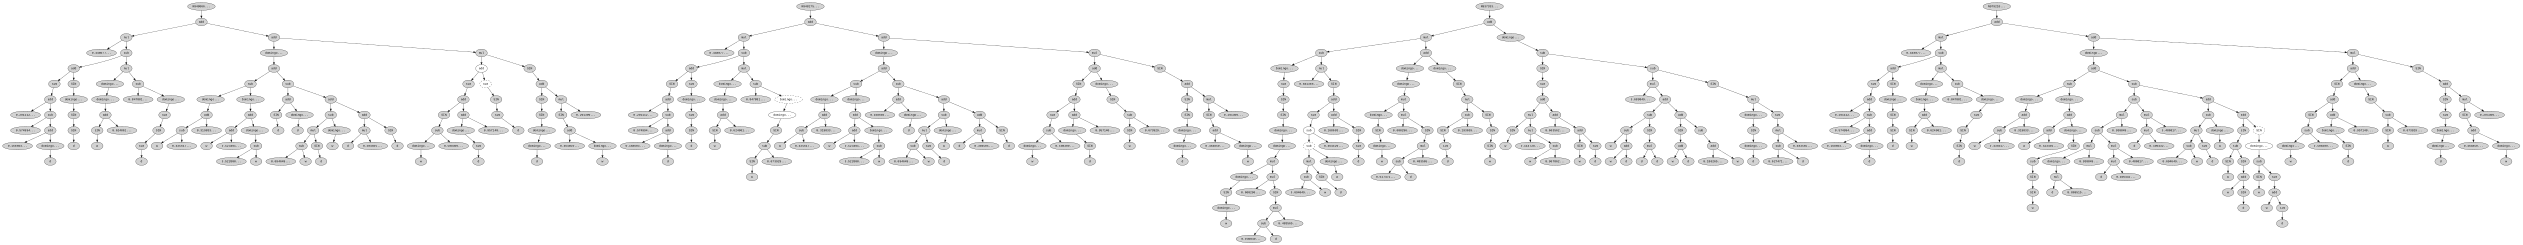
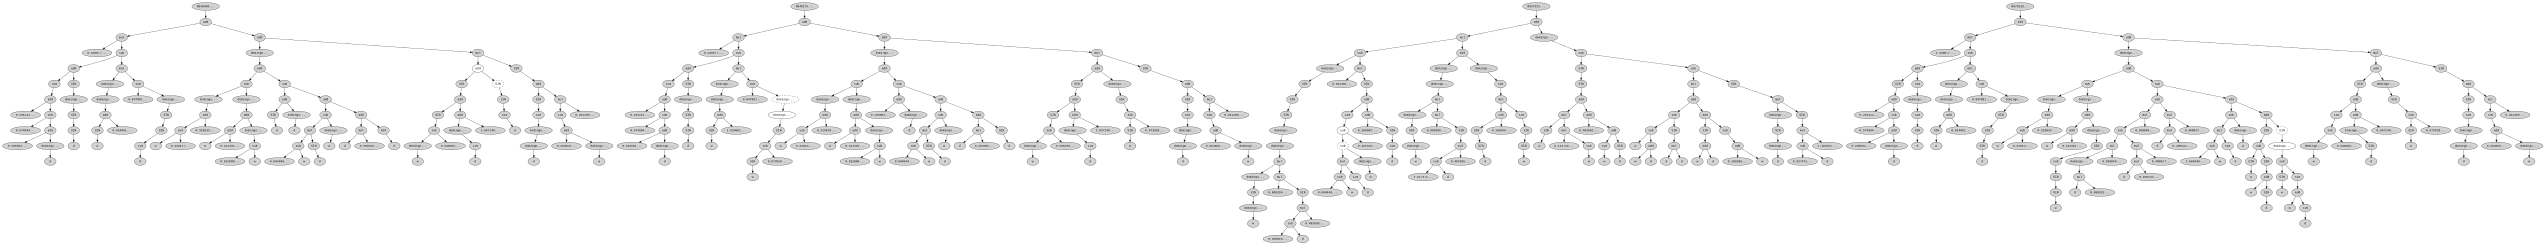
node "0.689849...": removed
node "0.967862...": removed
